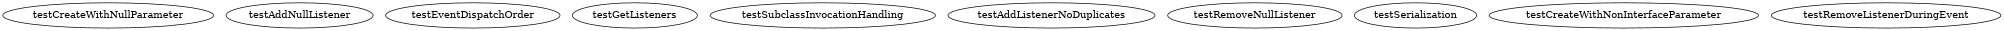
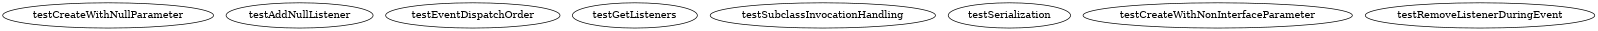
node "testAddListenerNoDuplicates": removed
node "testRemoveNullListener": removed
